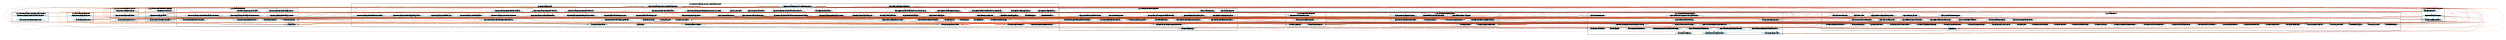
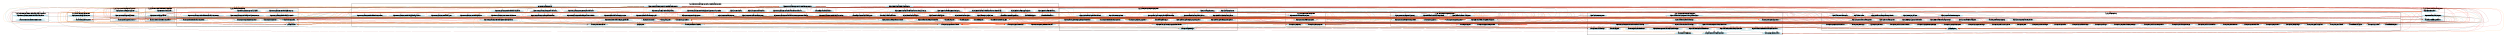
node "helper_SEFFUtil_createForkAction": added
